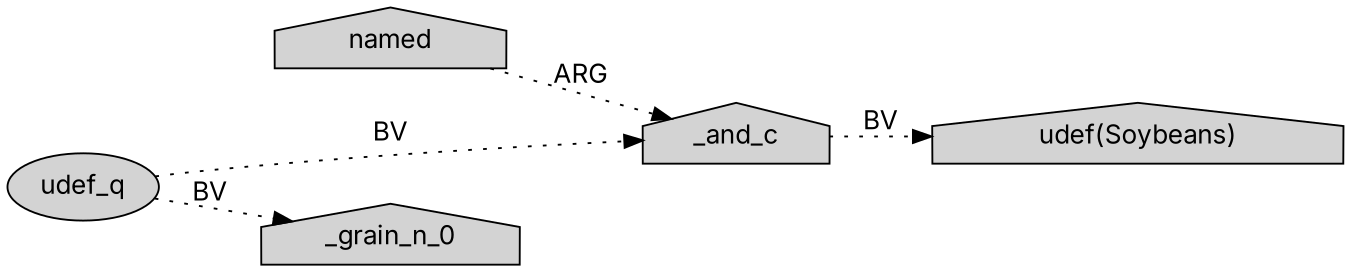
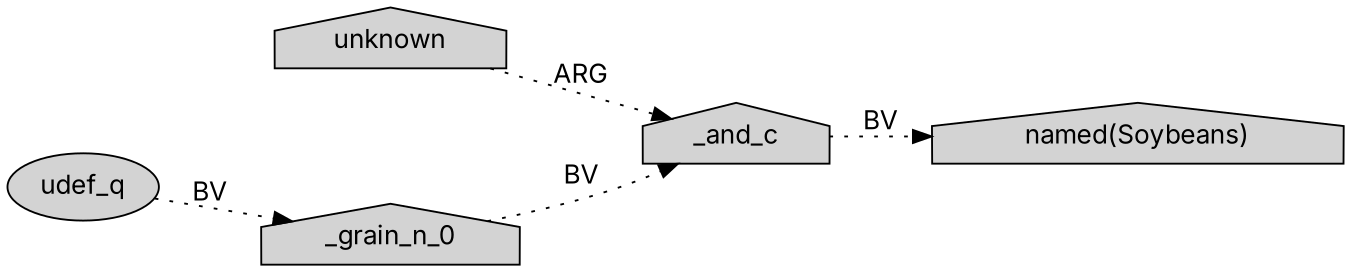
node "named": label "named" -> "unknown"
node "udef(Soybeans)": label "udef(Soybeans)" -> "named(Soybeans)"
edge "udef_q" -> "_and_c": now "_grain_n_0" -> "_and_c"
